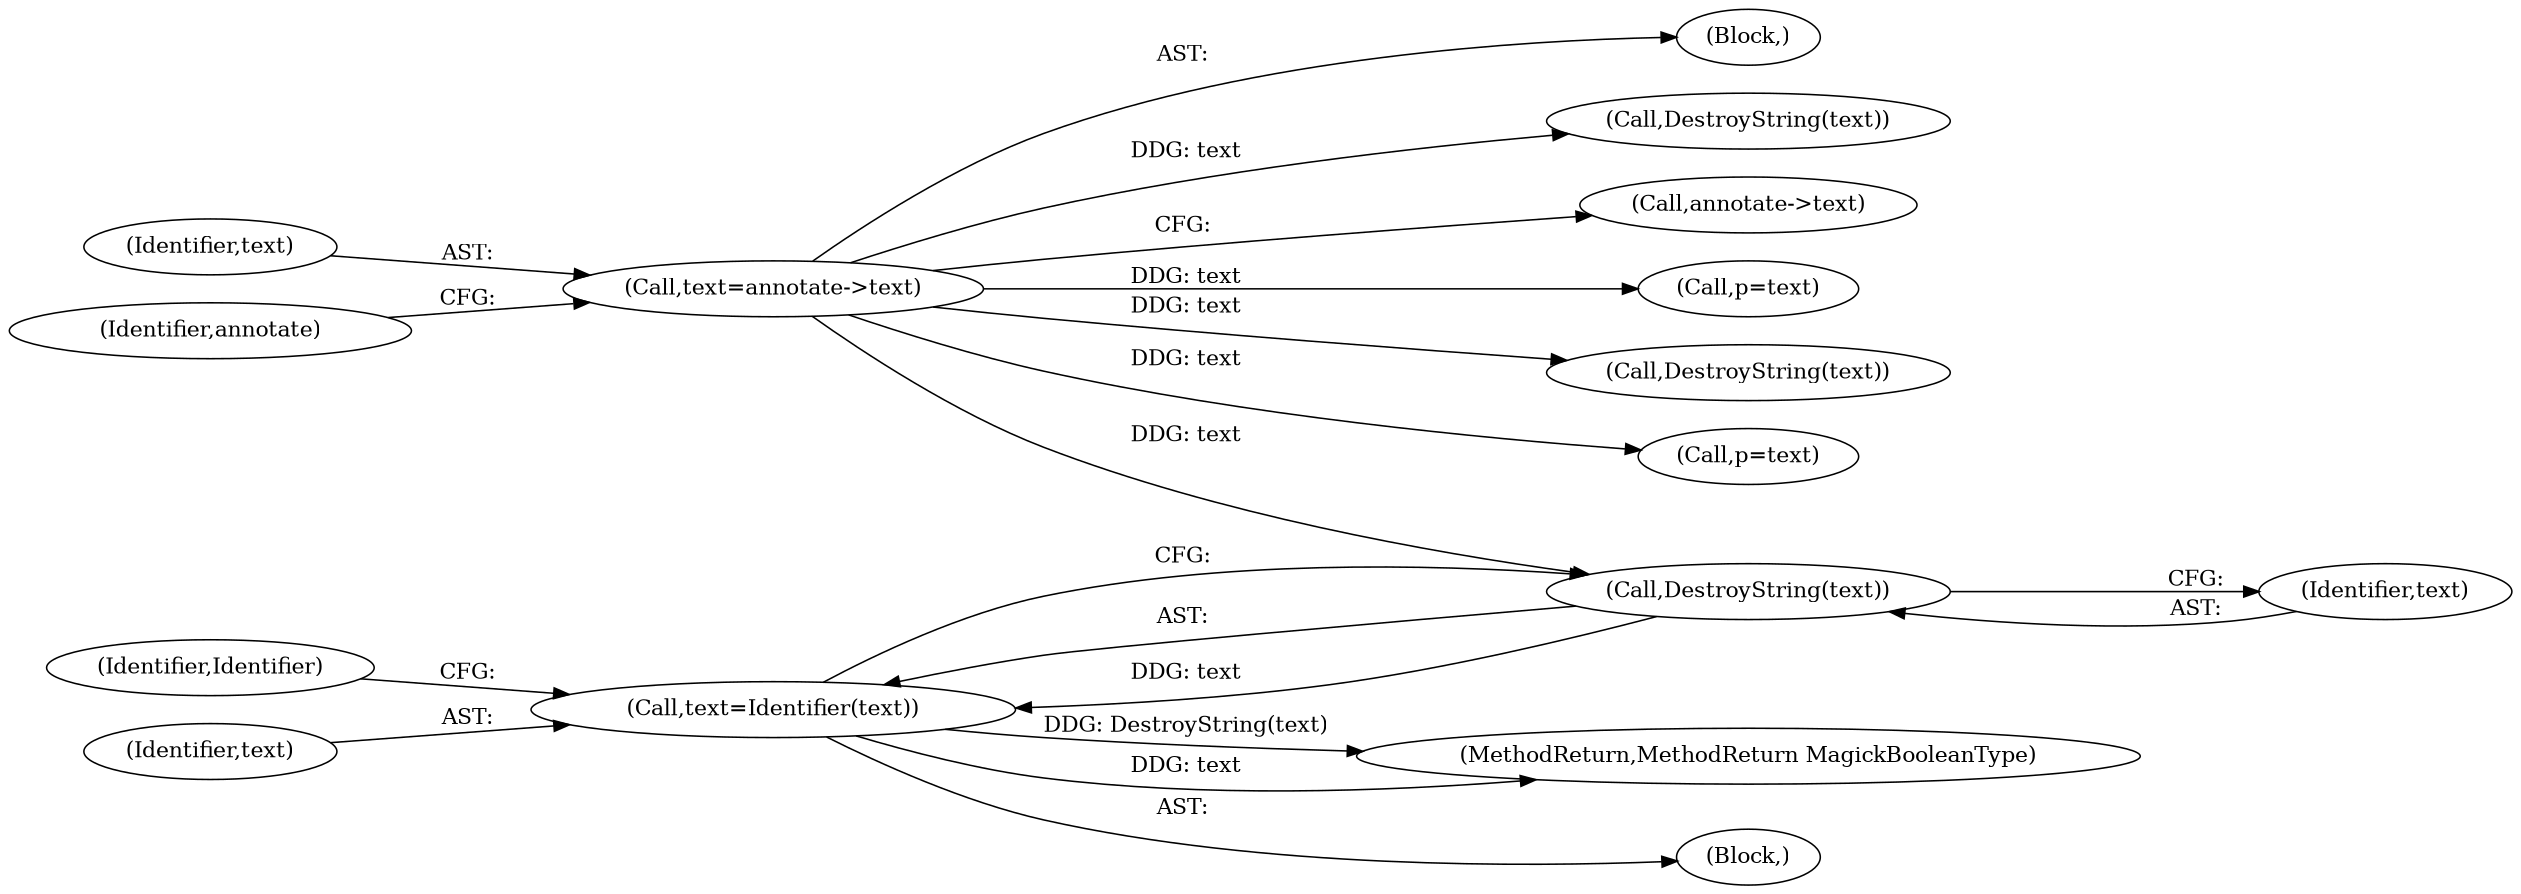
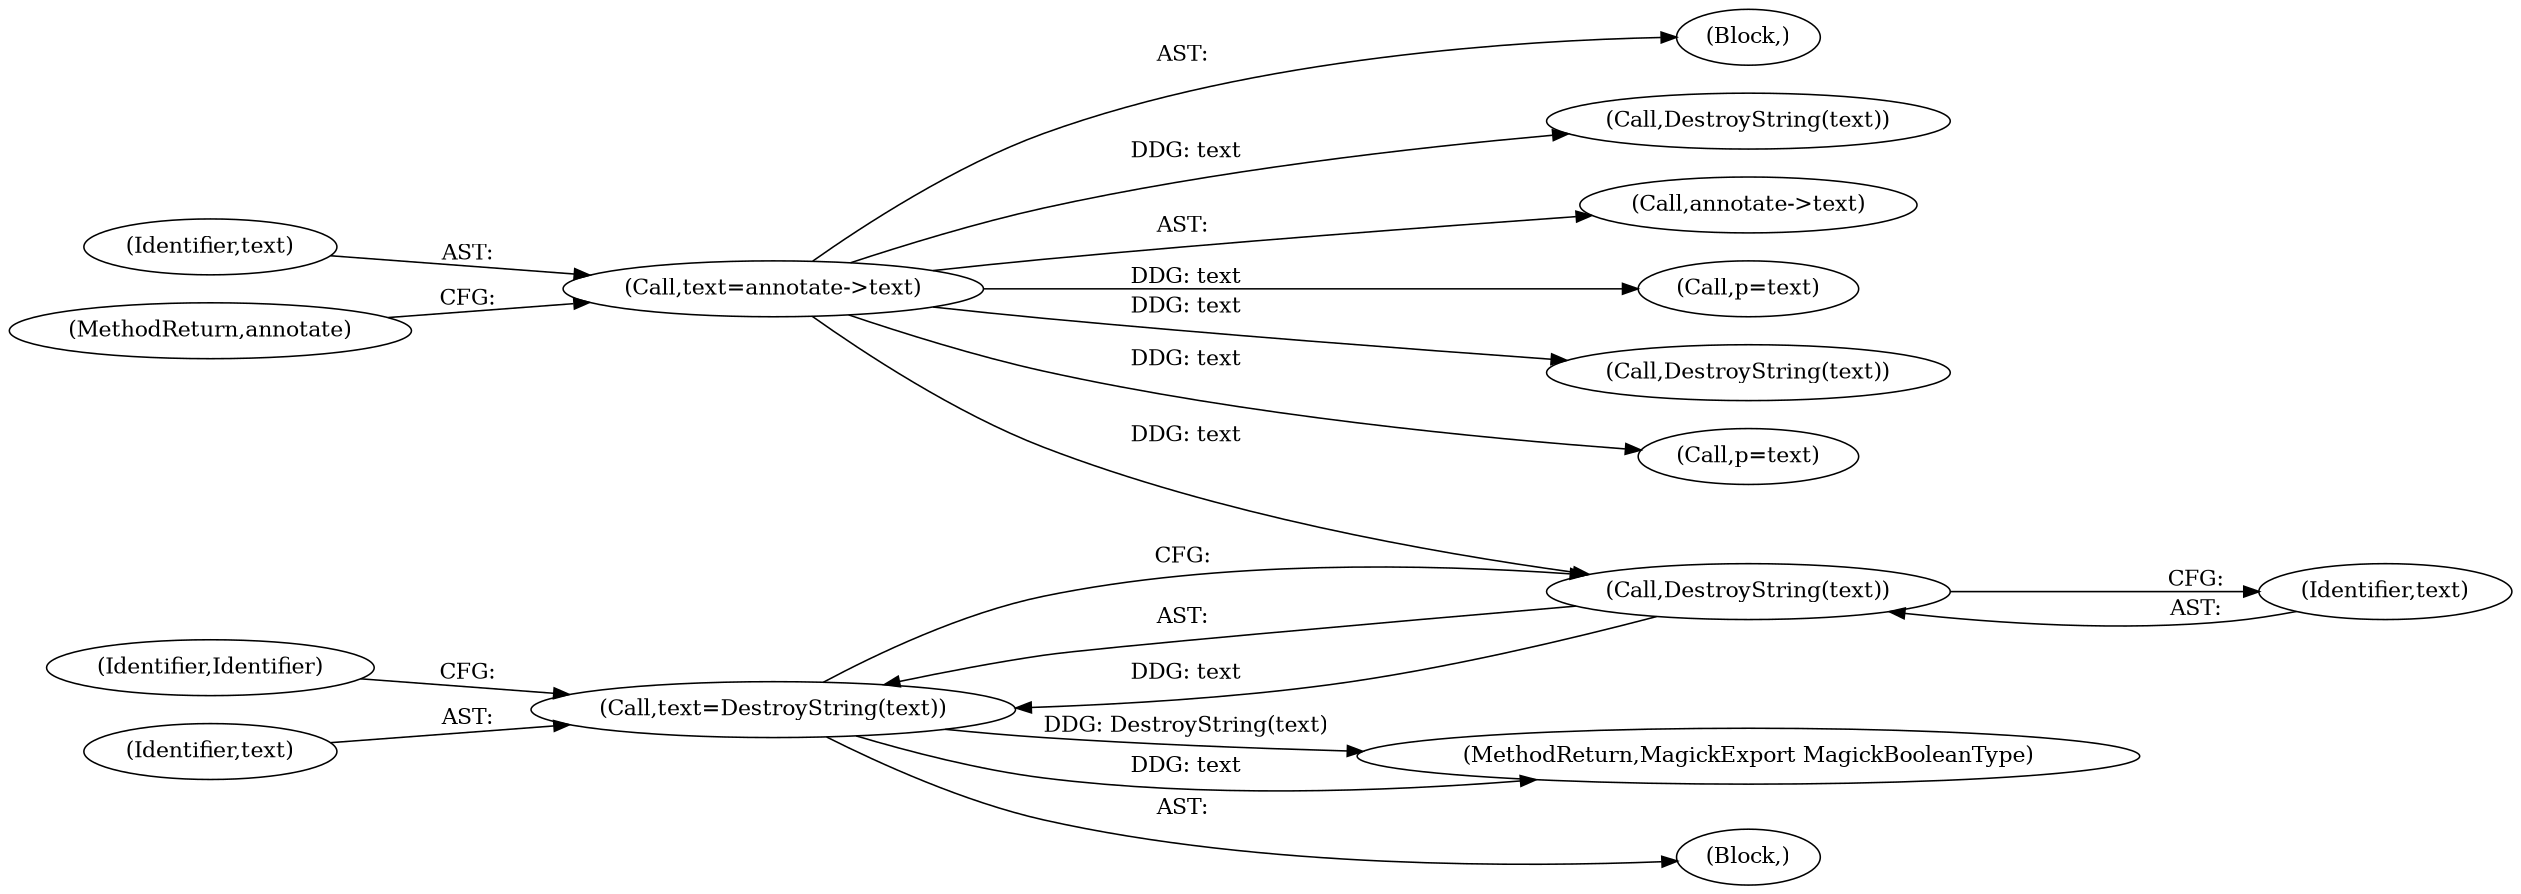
edge "(Call,text=annotate->text)" -> "(Call,annotate->text)": label "CFG: " -> "AST: "
node "(Identifier,annotate)": label "(Identifier,annotate)" -> "(MethodReturn,annotate)"
node "(Call,text=Identifier(text))": label "(Call,text=Identifier(text))" -> "(Call,text=DestroyString(text))"
node "(MethodReturn,MethodReturn MagickBooleanType)": label "(MethodReturn,MethodReturn MagickBooleanType)" -> "(MethodReturn,MagickExport MagickBooleanType)"
